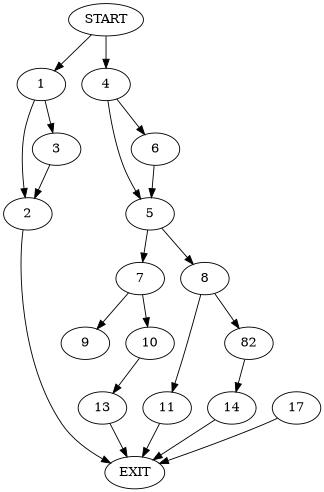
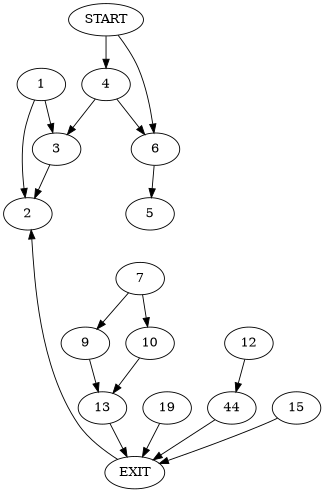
edge "START" -> "1": now "START" -> "6"
edge "4" -> "5": now "4" -> "3"
edge "5" -> "7": removed
node "8": removed
node "82": label "82" -> "12"
edge "2" -> "EXIT": reversed
edge "9" -> "13": added
node "11": label "11" -> "19"
node "14": label "14" -> "44"
node "17": label "17" -> "15"
